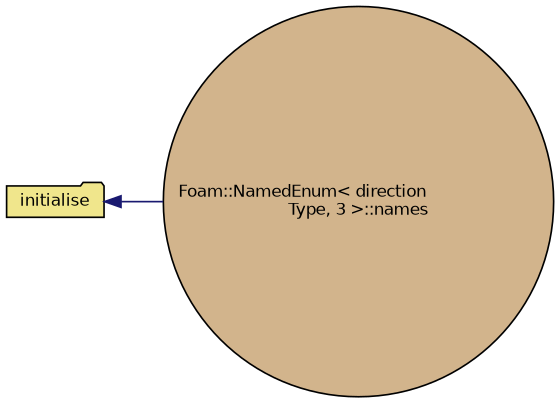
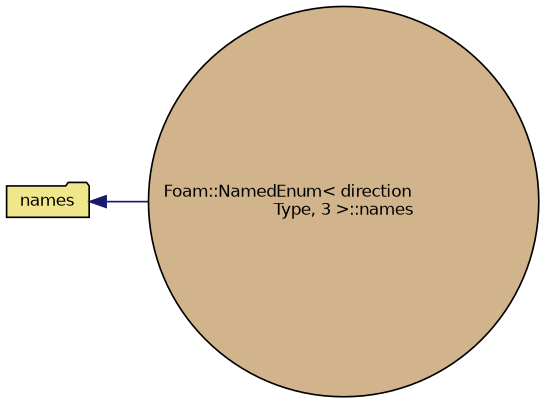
node "initialise": label "initialise" -> "names"
